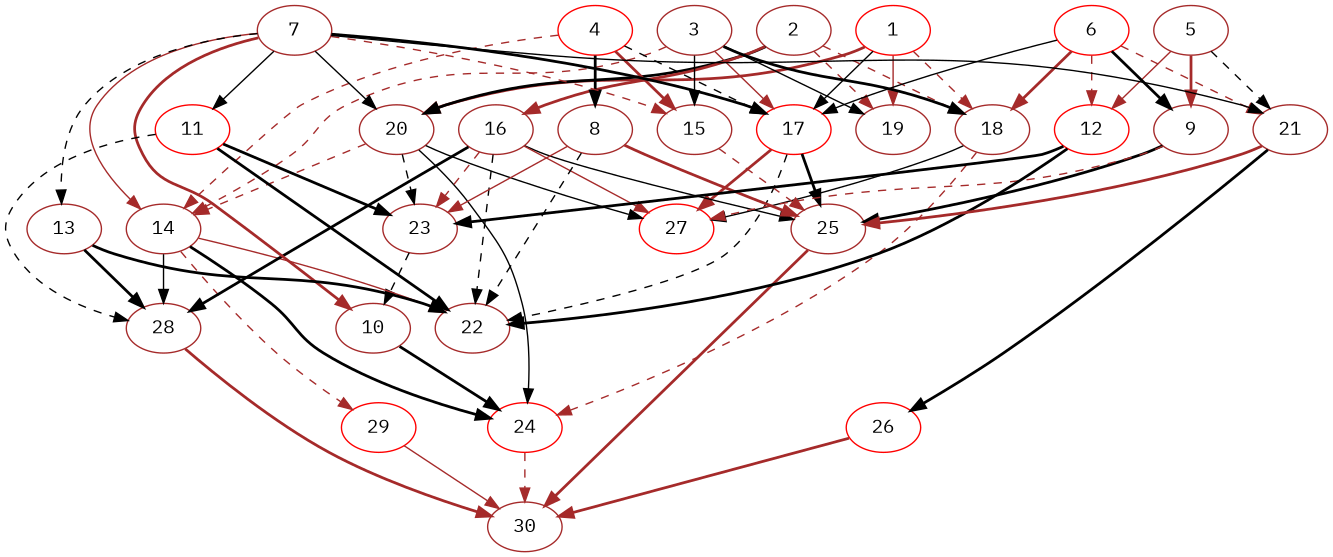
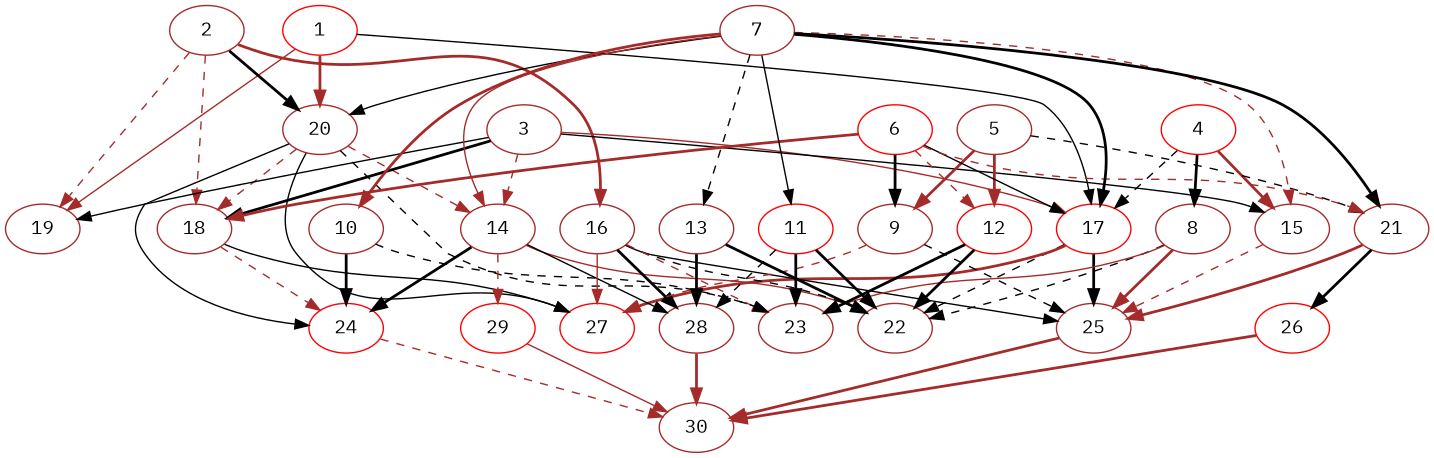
edge "7" -> "21": style solid -> bold
edge "5" -> "12": style solid -> bold
edge "4" -> "14": removed
edge "1" -> "18": now "20" -> "18"
edge "9" -> "25": style bold -> dashed
edge "23" -> "10": reversed
